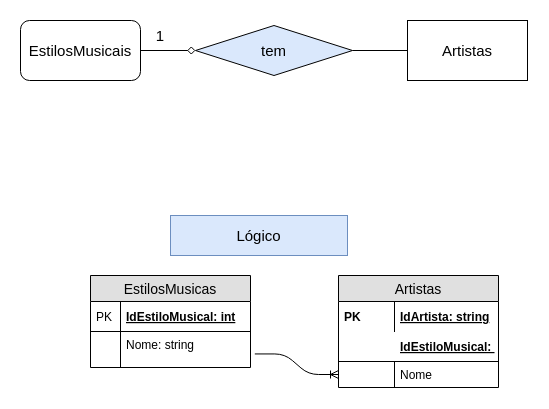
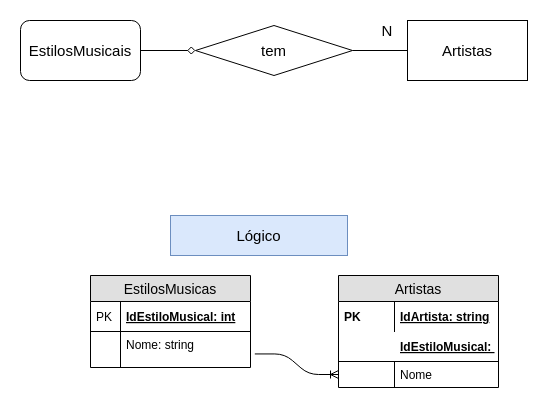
node "N": added
node "1": removed
node "tem": fillcolor #dae8fc -> #ffffff
